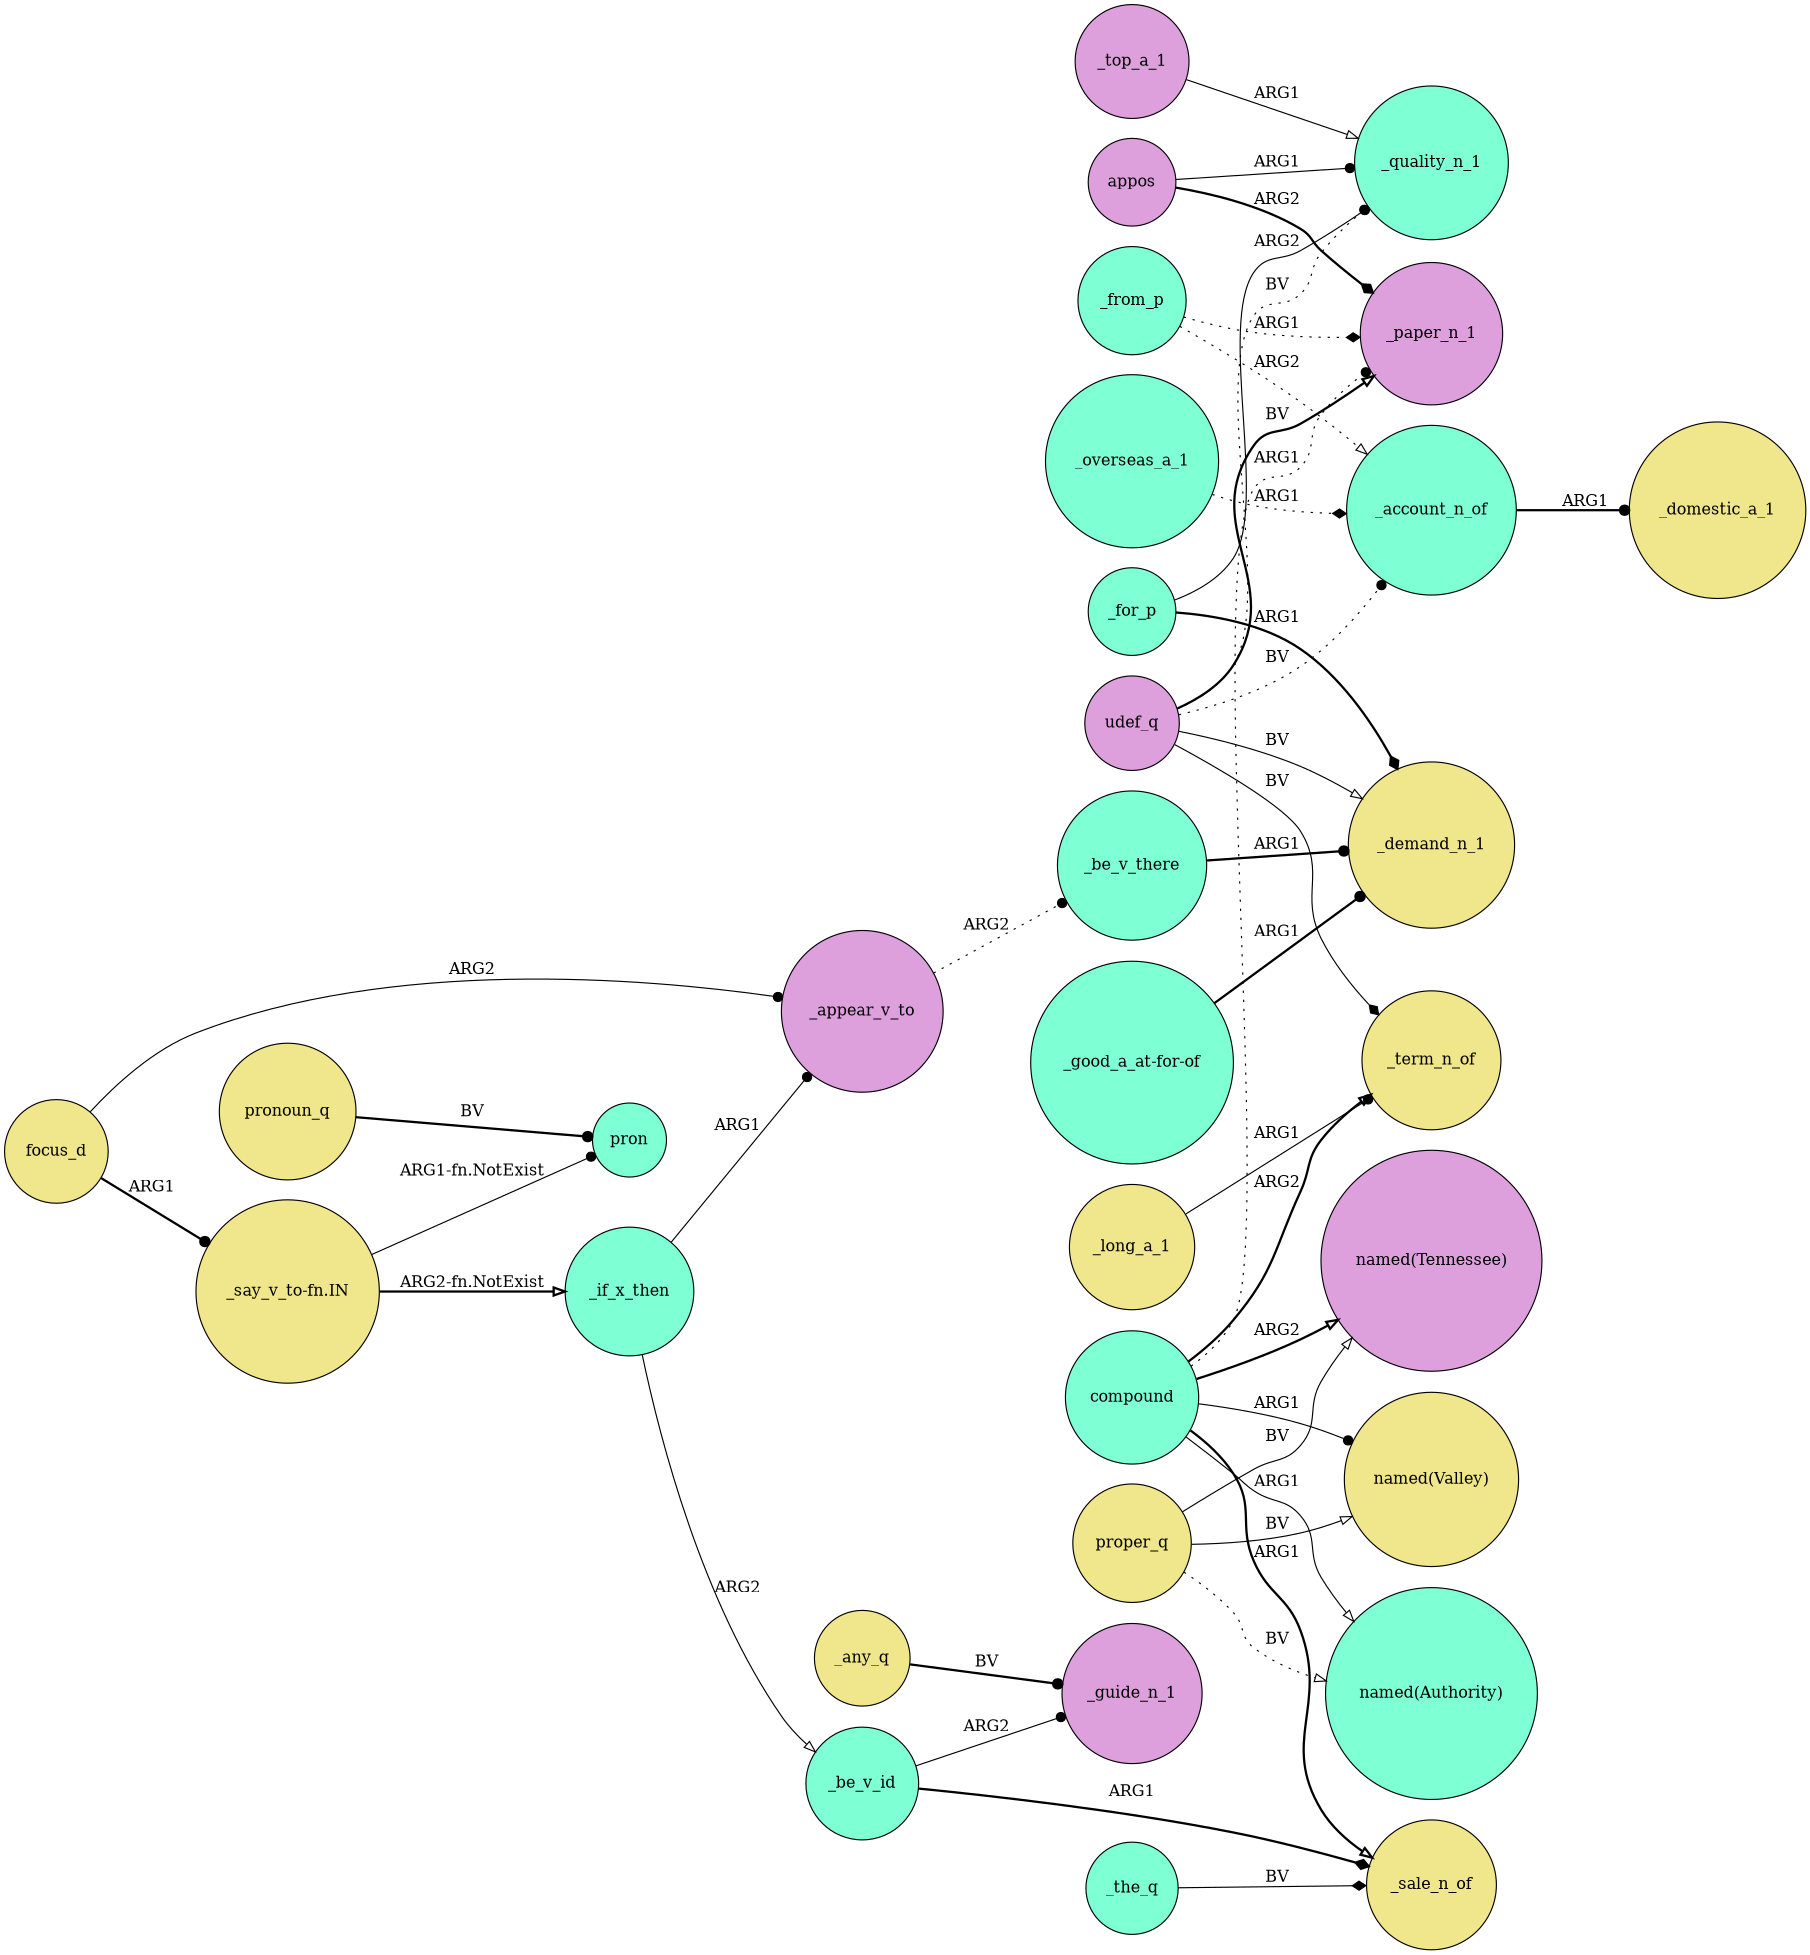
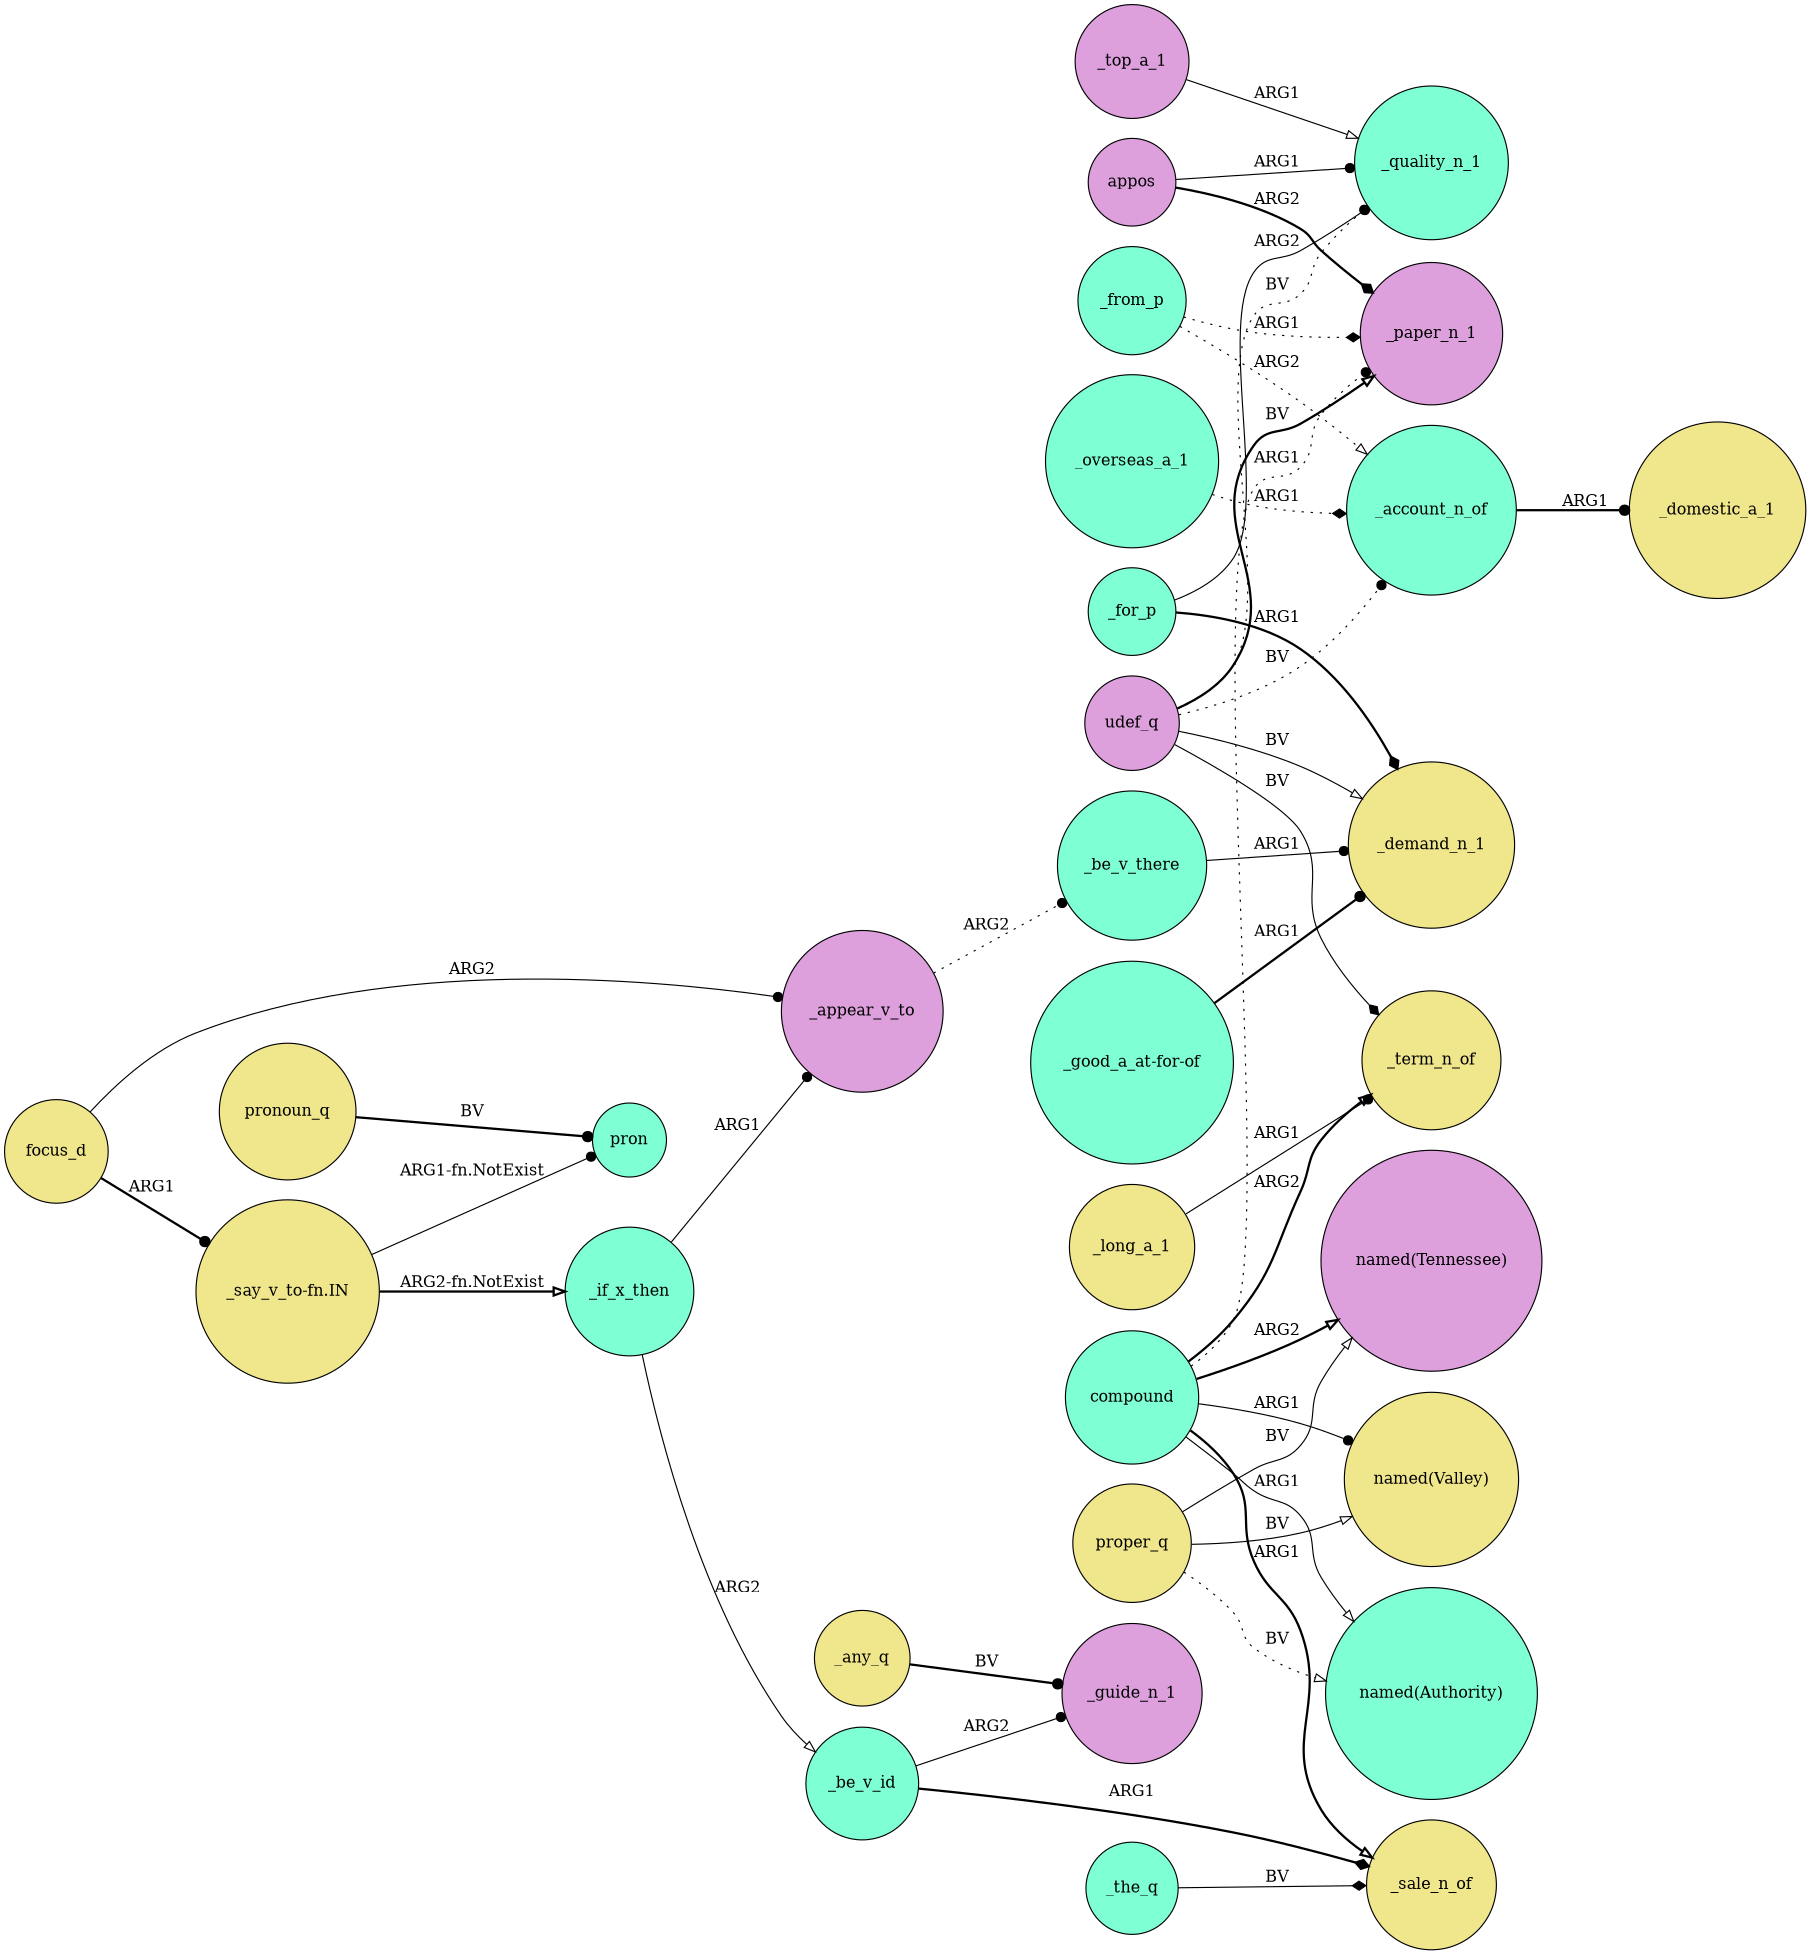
edge "_be_v_there" -> "_demand_n_1": style bold -> solid
